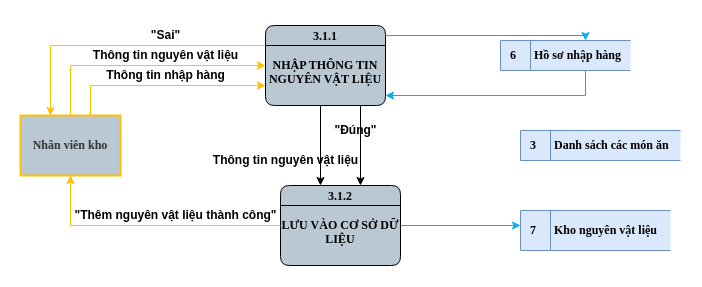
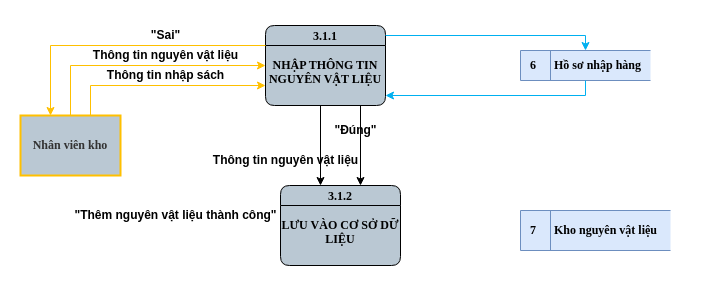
node "6 Hồ sơ nhập hàng": moved (566, 56) -> (586, 66)
node "Thông tin nhập hàng": label "Thông tin nhập hàng" -> "Thông tin nhập sách"
node "3 Danh sách các món ăn": removed
edge "3.1.2 LƯU VÀO CƠ SỞ DỮ LIỆU" -> "Nhân viên kho": removed
edge "3.1.2 LƯU VÀO CƠ SỞ DỮ LIỆU" -> "7 Kho nguyên vật liệu": removed
